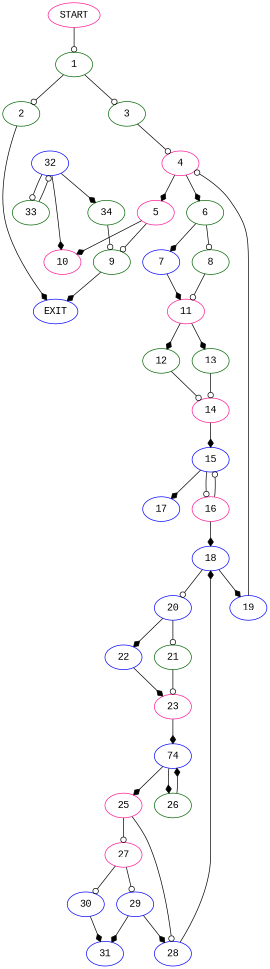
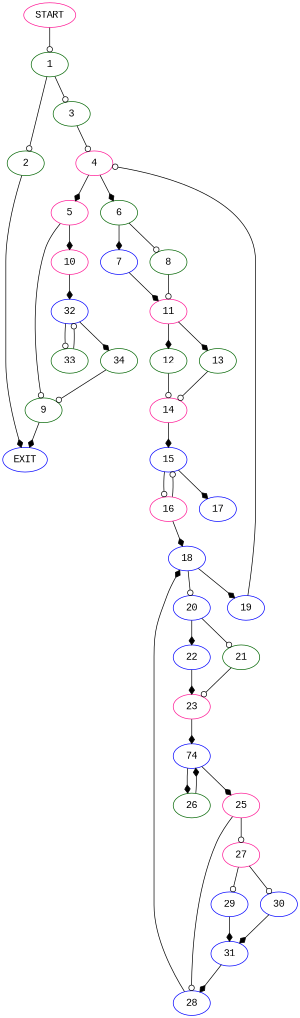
edge "32" -> "10": reversed
edge "29" -> "28": now "31" -> "28"
